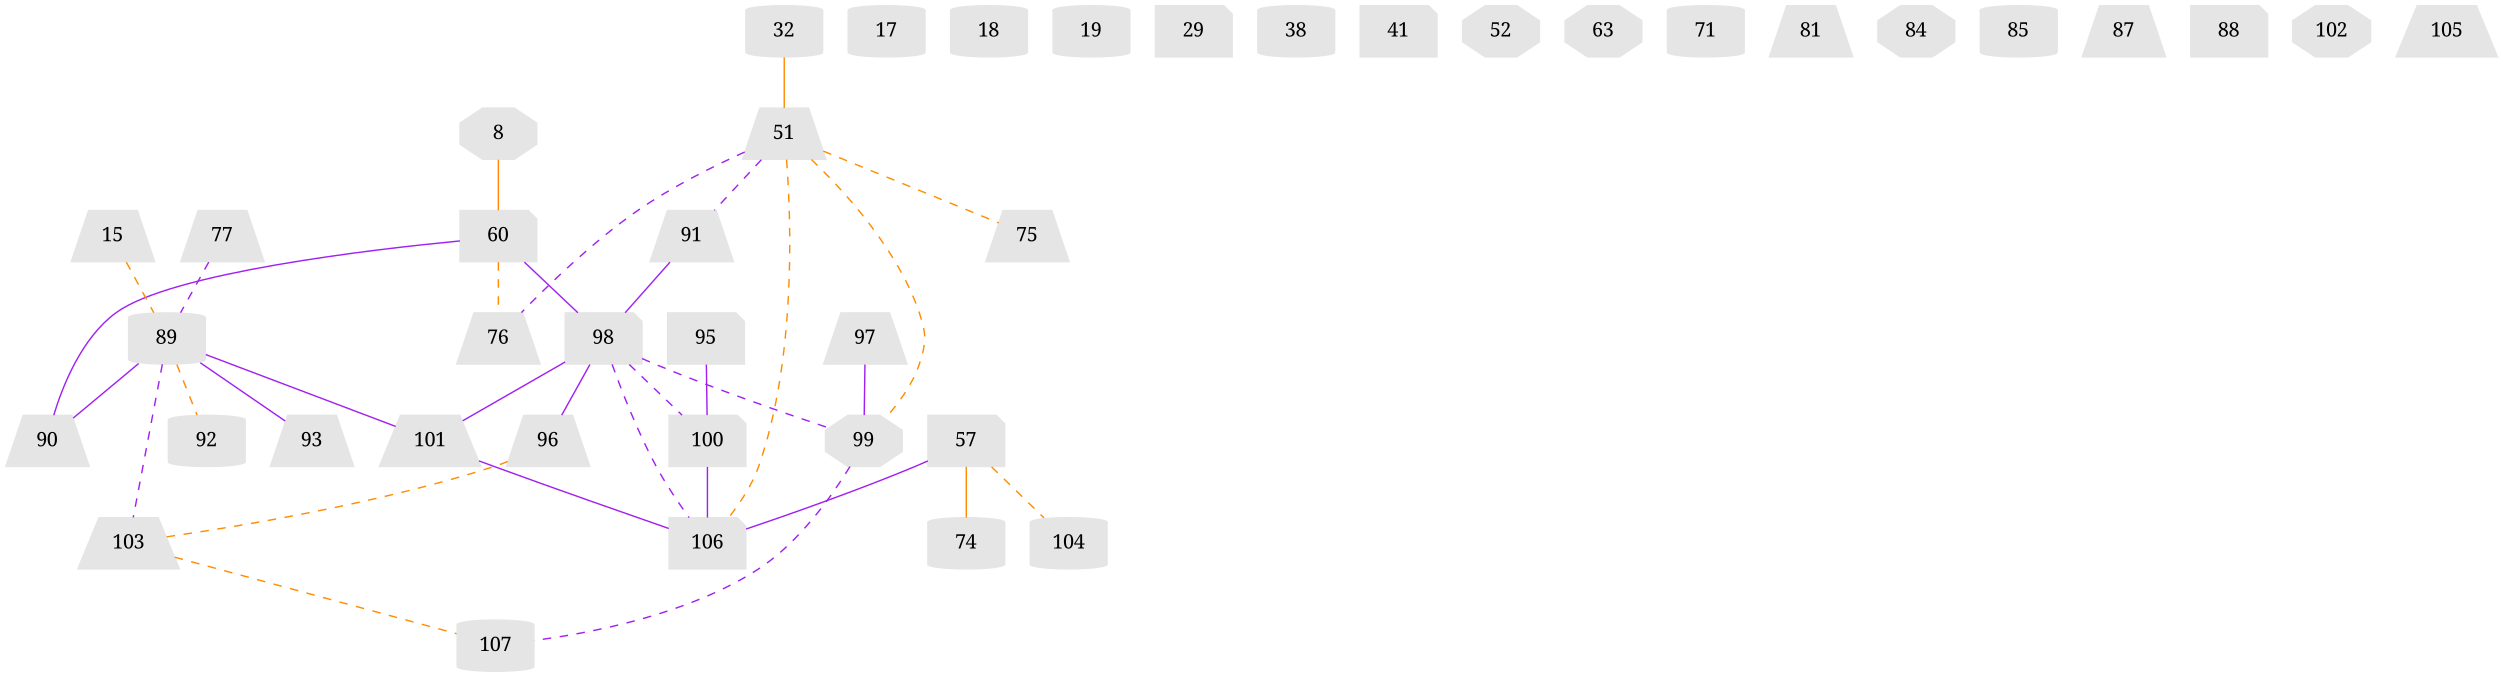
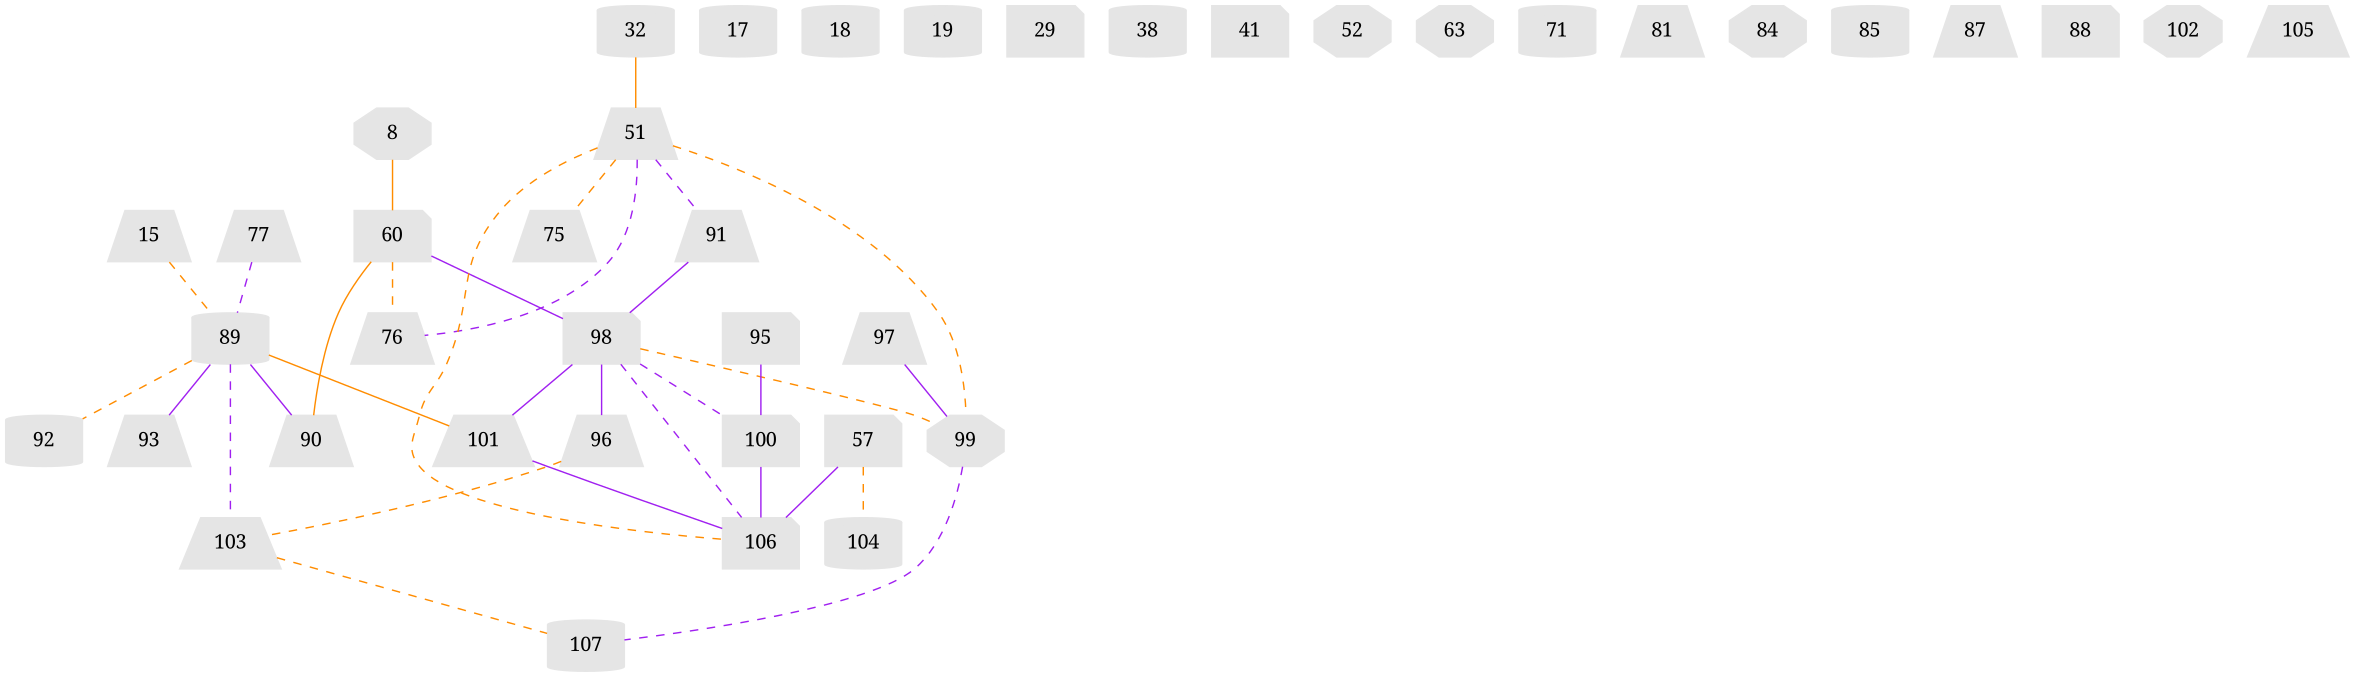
edge "60" -- "90": color purple -> darkorange
edge "89" -- "101": color purple -> darkorange
edge "98" -- "99": color purple -> darkorange
node "74": removed
